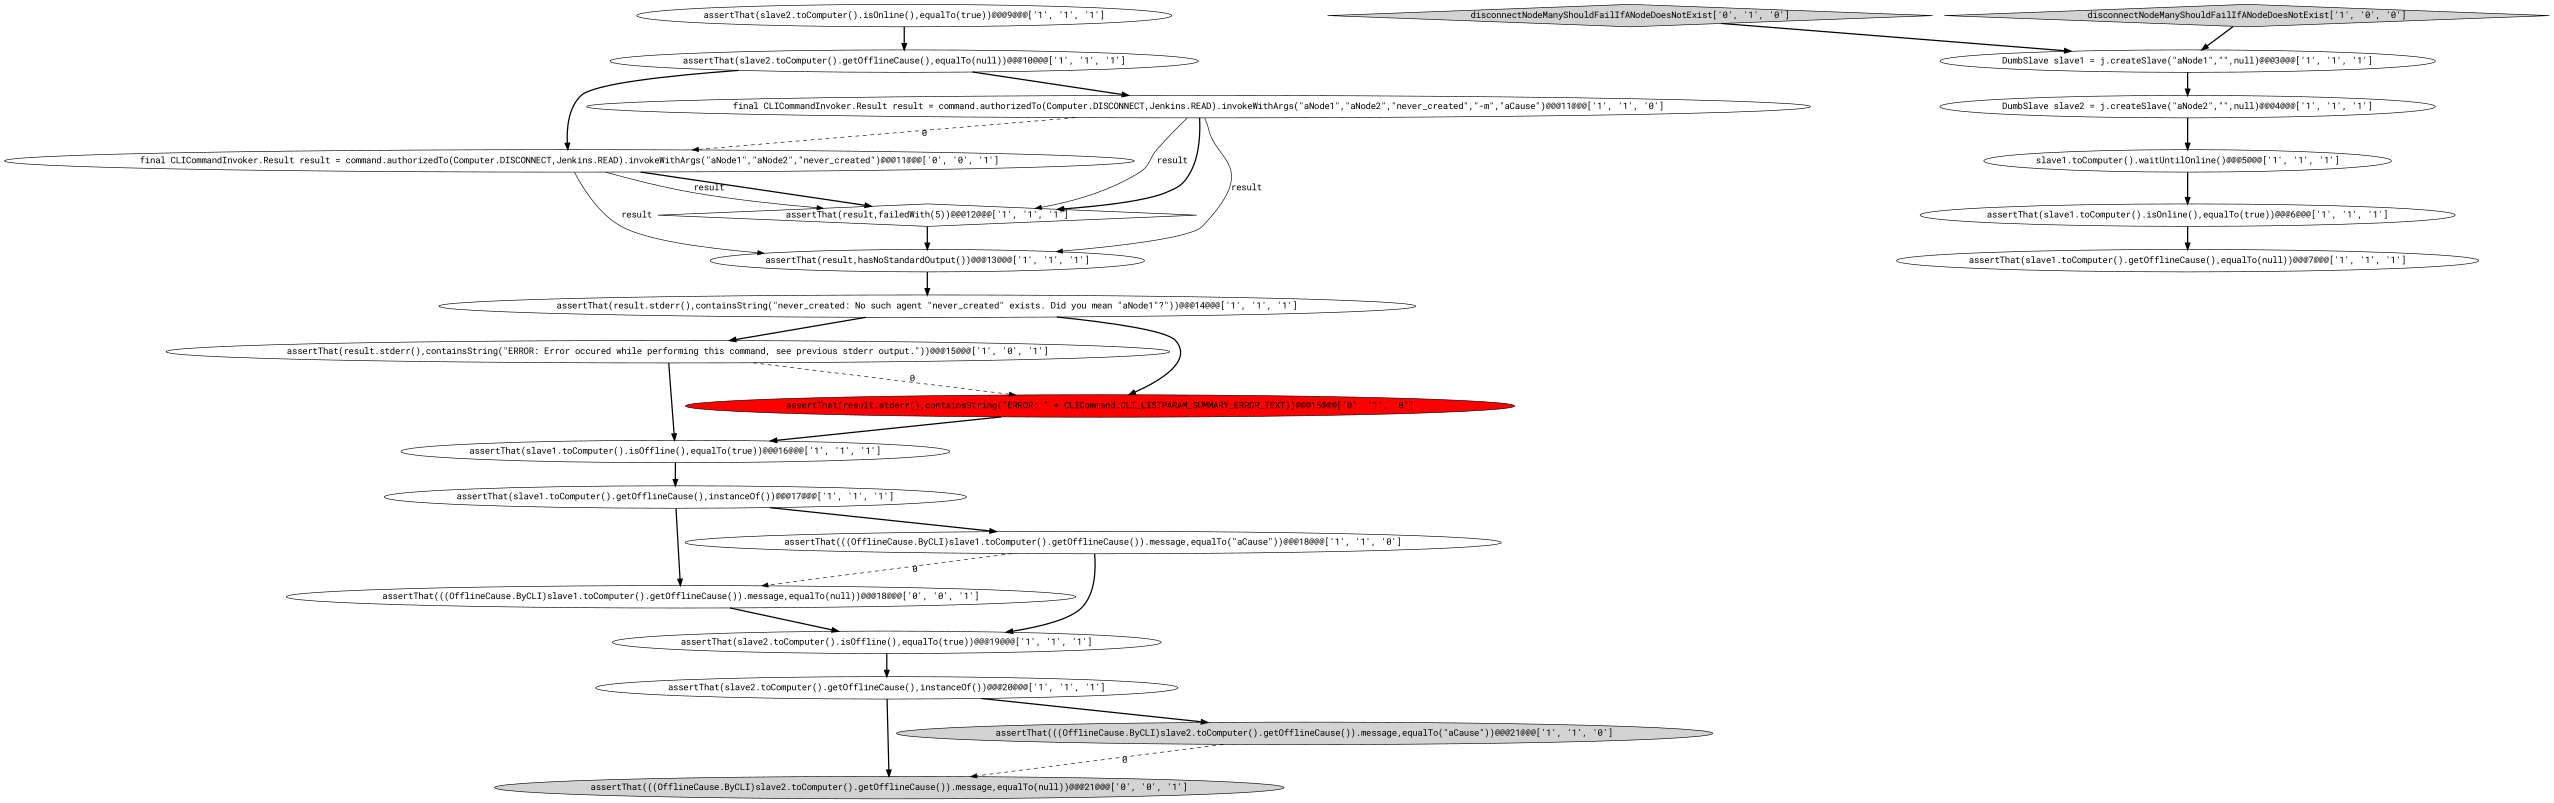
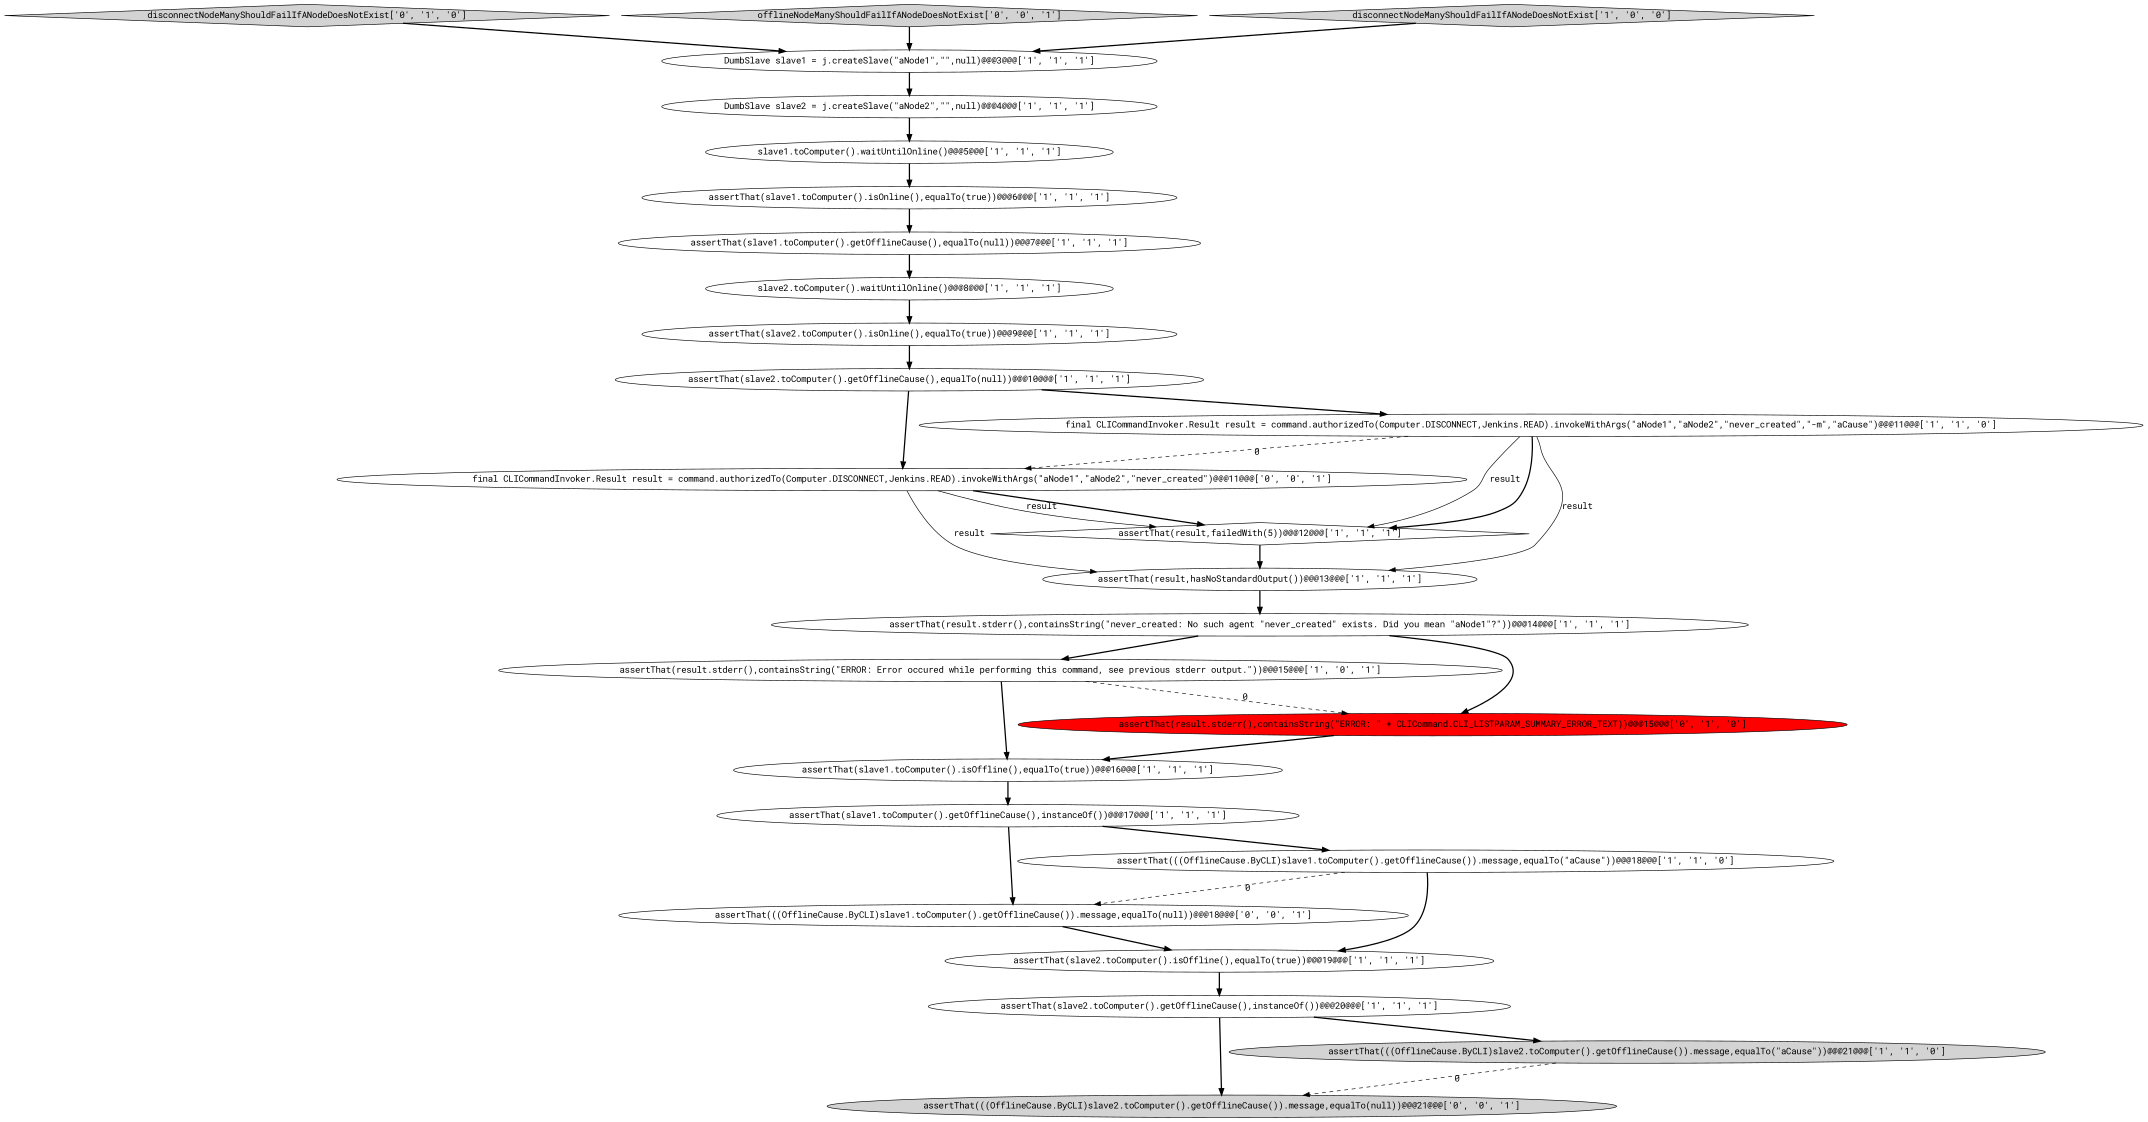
node "offlineNodeManyShouldFailIfANodeDoesNotExist['0', '0', '1']": added
node "slave2.toComputer().waitUntilOnline()@@@8@@@['1', '1', '1']": added
